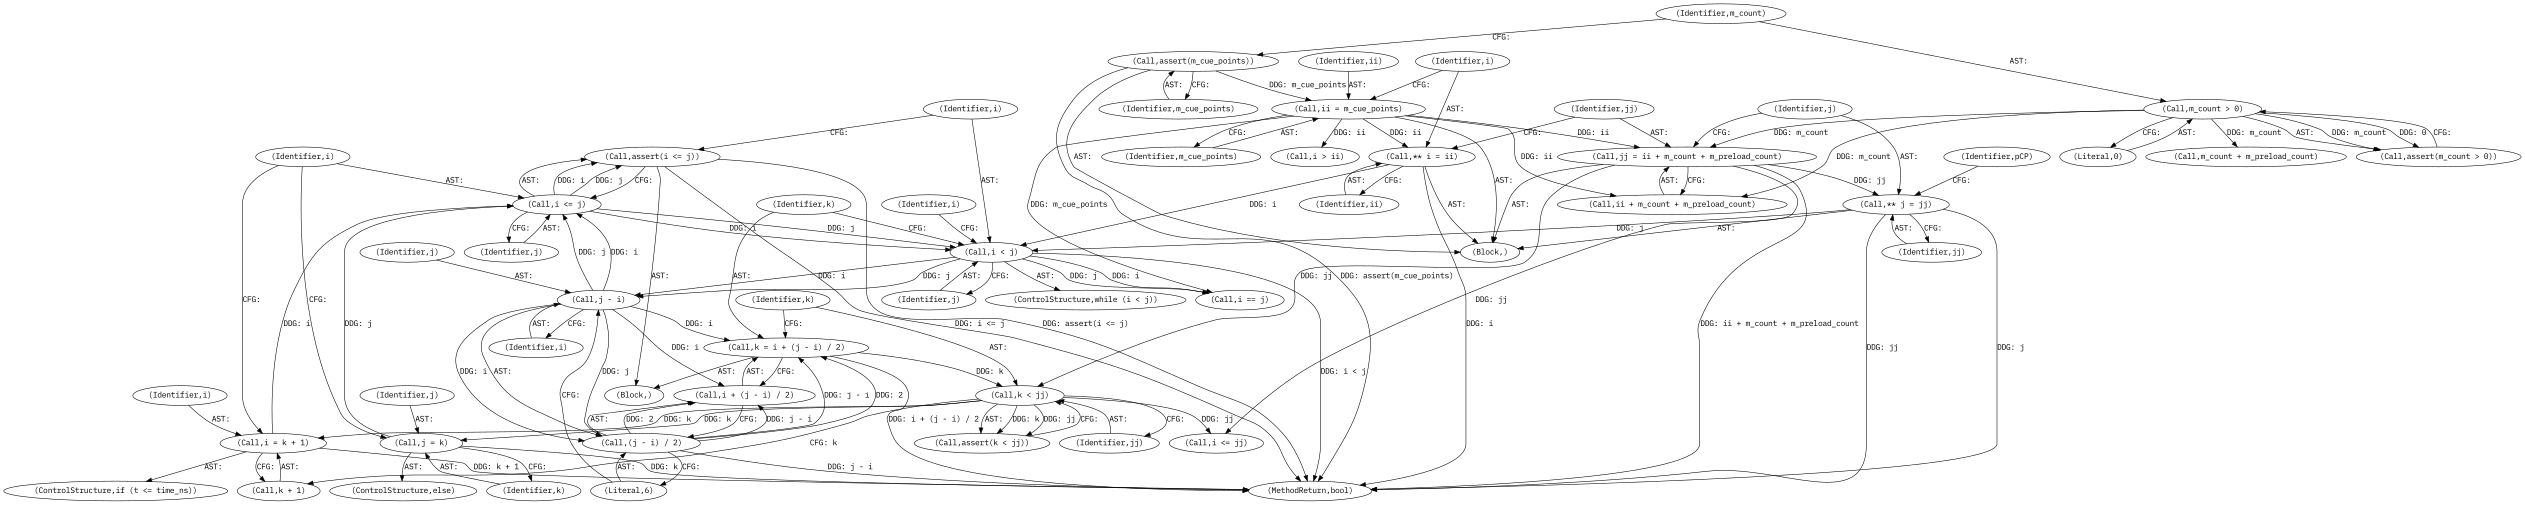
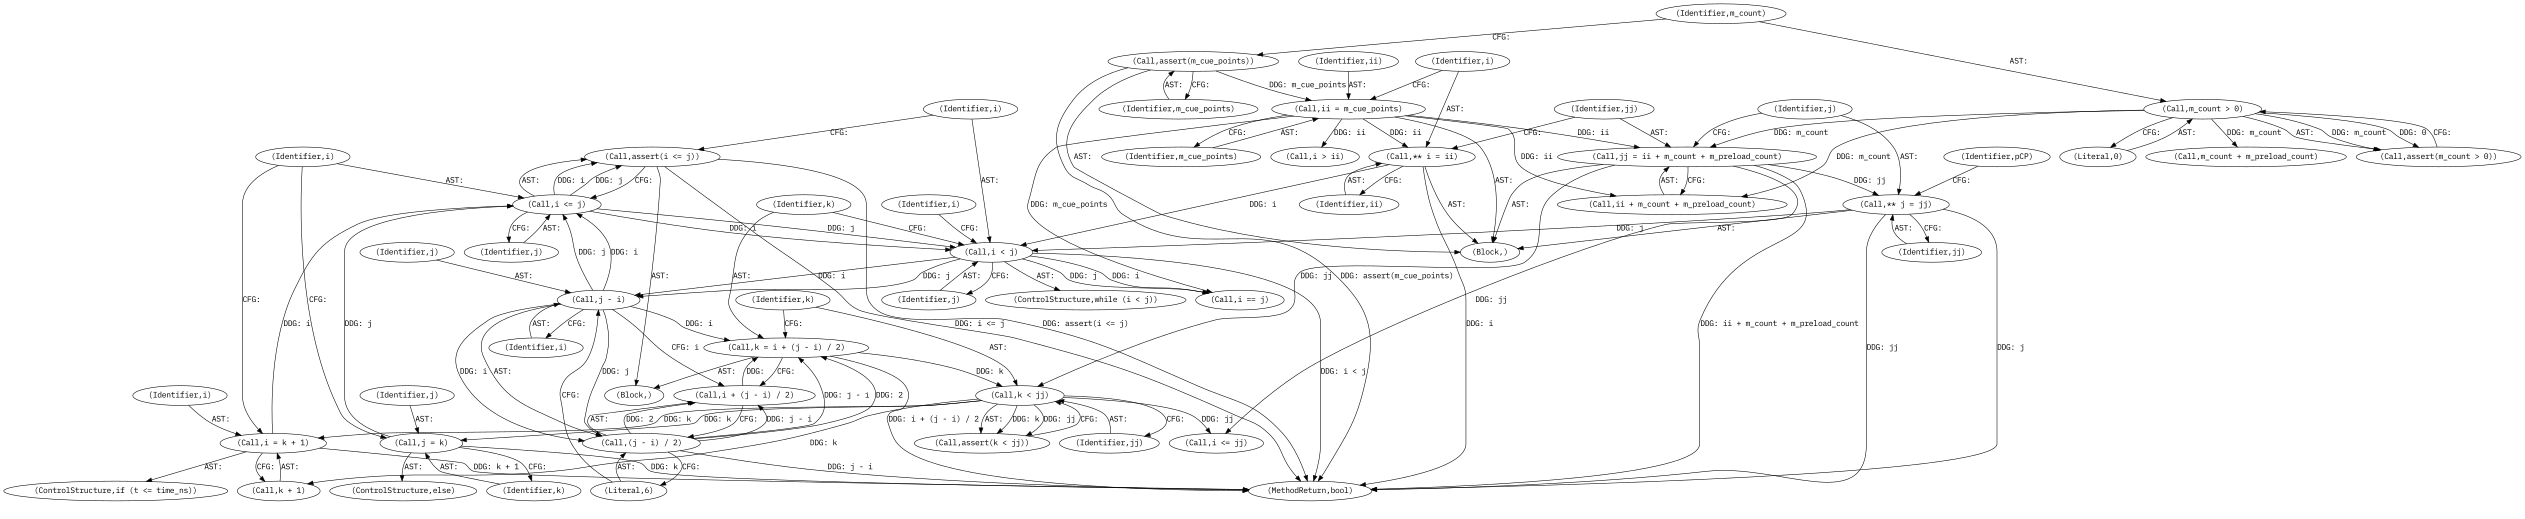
edge "(Call,j - i)" -> "(Call,i + (j - i) / 2)": label "DDG: i" -> "CFG: i"
edge "(Call,i + (j - i) / 2)" -> "(Call,k = i + (j - i) / 2)": label "AST: " -> "DDG: "
edge "(Call,k < jj)" -> "(Call,k + 1)": label "CFG: k" -> "DDG: k"
